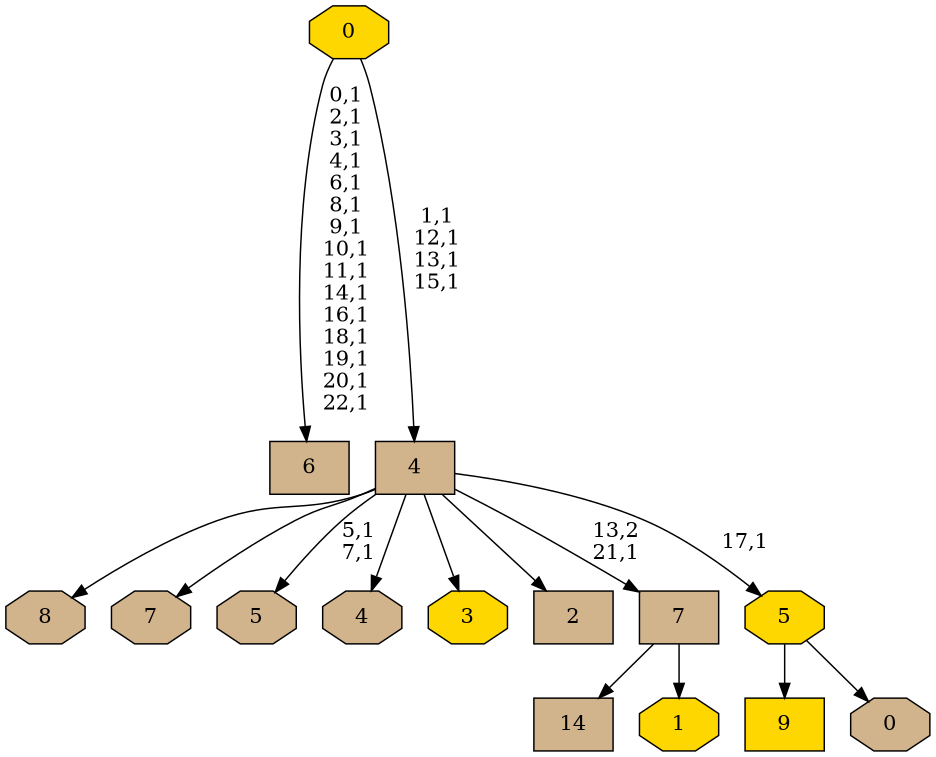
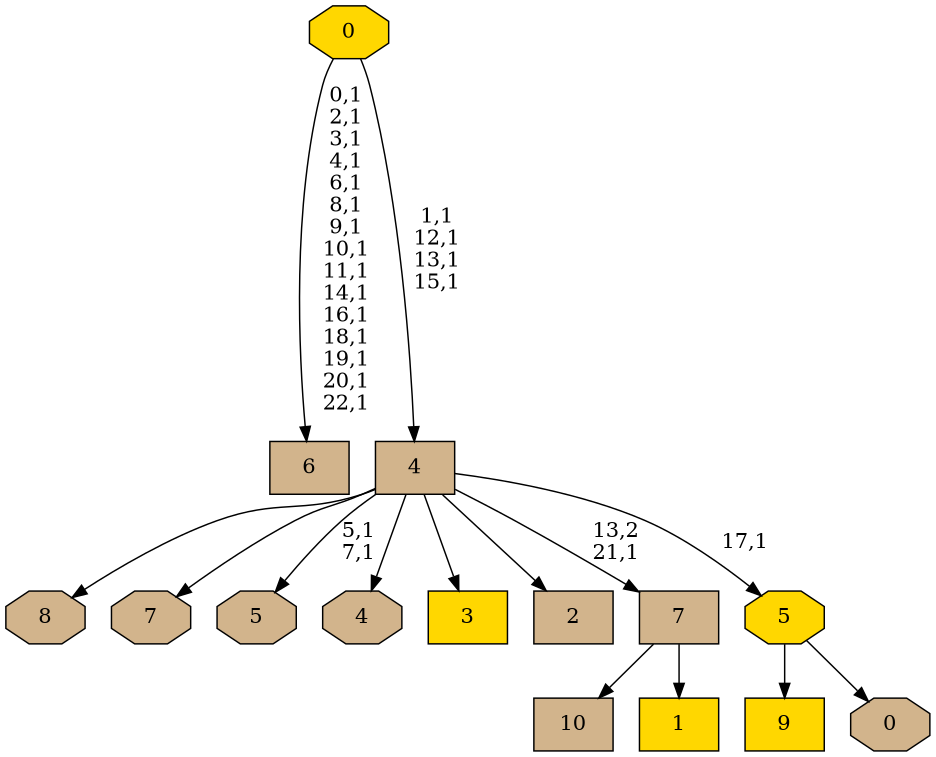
node "3": shape octagon -> box
node "14": label "14" -> "10"
node "1": shape octagon -> box
